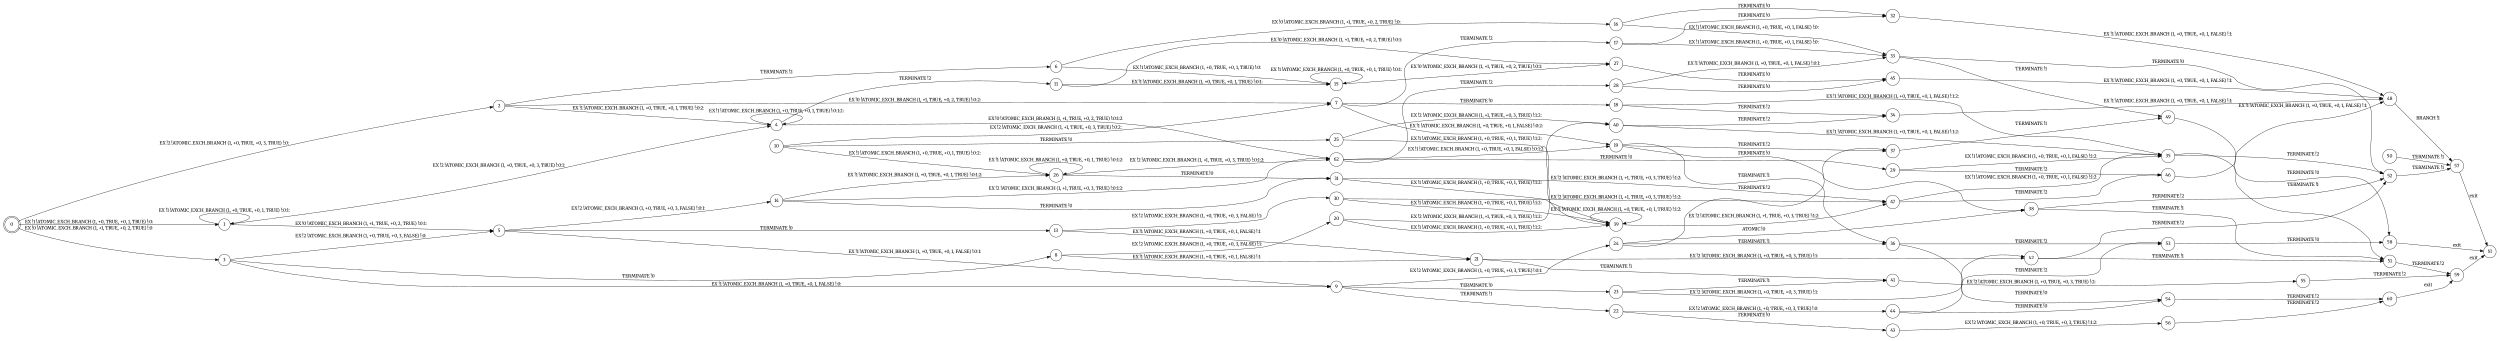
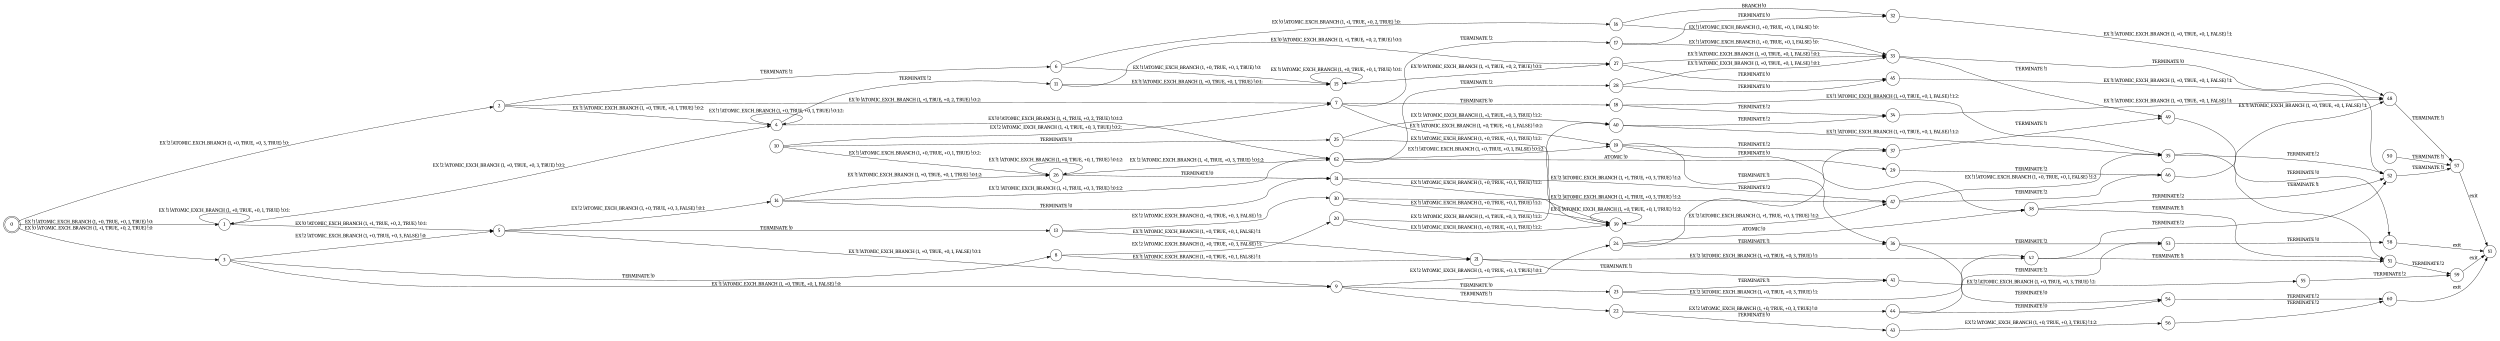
edge "16" -> "32": label "TERMINATE !0" -> "BRANCH !0"
edge "27" -> "33": added, label "EX !1 !ATOMIC_EXCH_BRANCH (1, +0, TRUE, +0, 1, FALSE) !:0:1:"
edge "48" -> "57": label "BRANCH !1" -> "TERMINATE !1"
edge "62" -> "29": label "TERMINATE !0" -> "ATOMIC !0"
edge "29" -> "35": removed, label "EX !1 !ATOMIC_EXCH_BRANCH (1, +0, TRUE, +0, 1, FALSE) !:1:2:"
edge "60" -> "59": now "60" -> "61"
